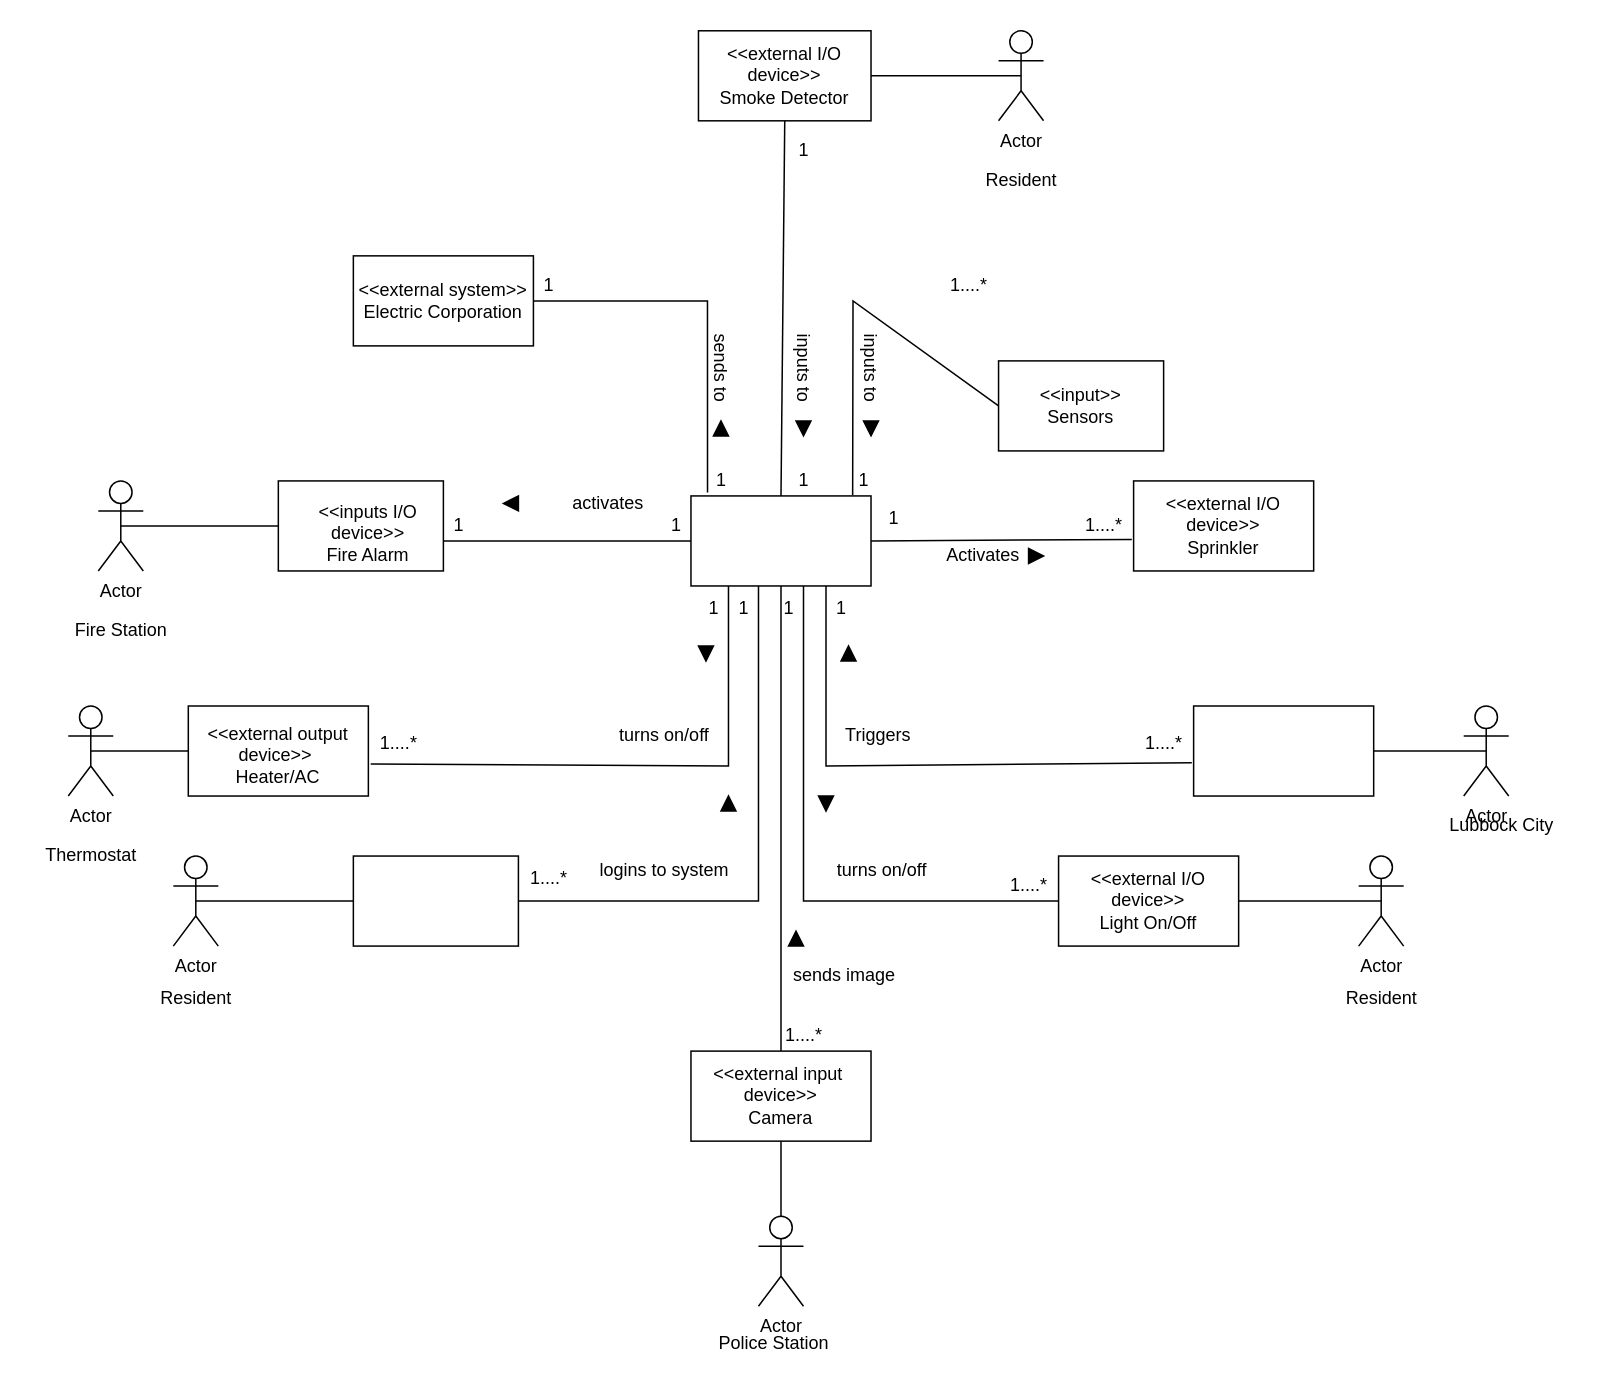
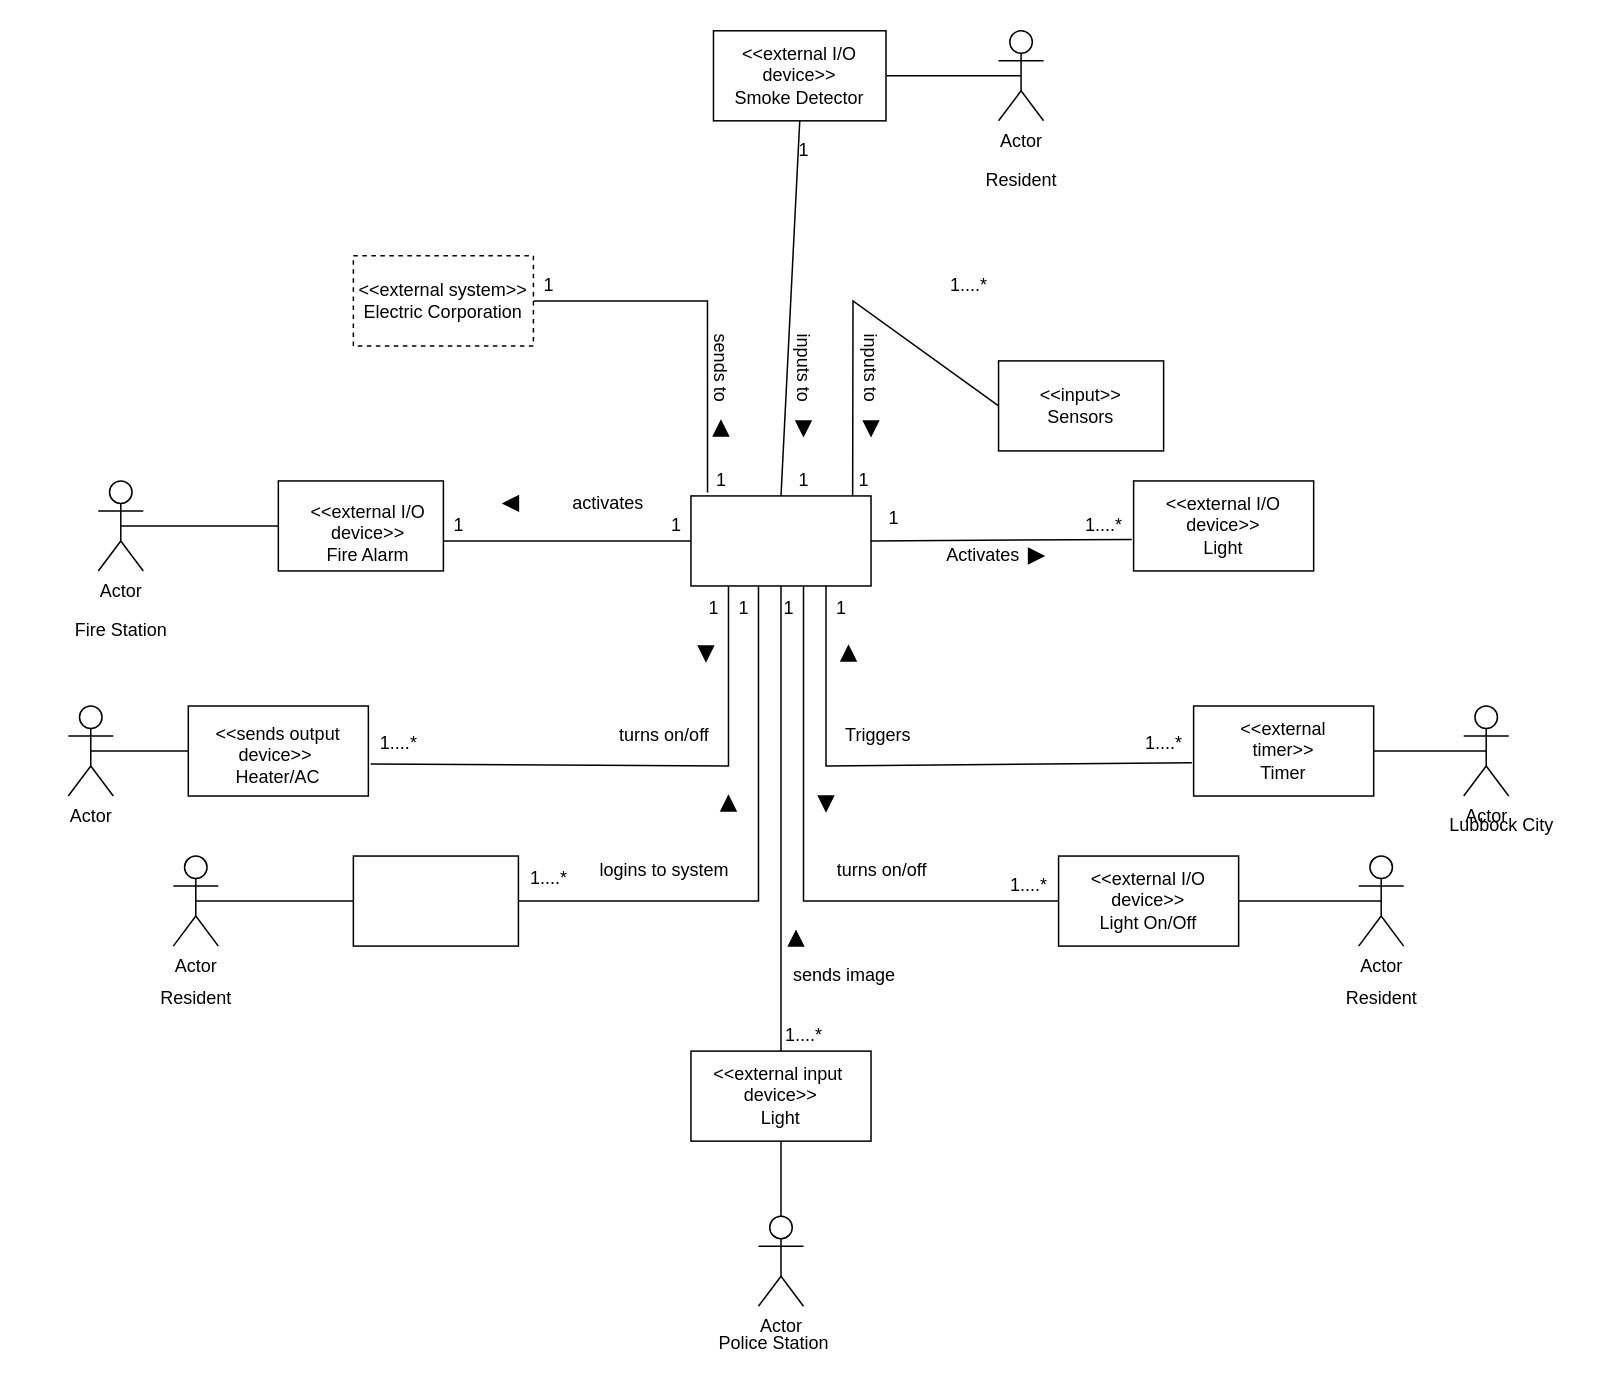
node "<<external I/O device>> Smoke Detector": moved (785, 76) -> (800, 76)
node "<<external system>> Electric Corporation": style solid -> dashed
node "<<external I/O device>> Sprinkler": label "<<external I/O device>> Sprinkler" -> "<<external I/O device>> Light"
node "<<inputs I/O device>> Fire Alarm": label "<<inputs I/O device>> Fire Alarm" -> "<<external I/O device>> Fire Alarm"
node "<<external timer>> Timer": added
node "<<external output device>> Heater/AC": label "<<external output device>> Heater/AC" -> "<<sends output device>> Heater/AC"
node "Thermostat": removed
node "<<external input device>> Camera": label "<<external input device>> Camera" -> "<<external input device>> Light"
